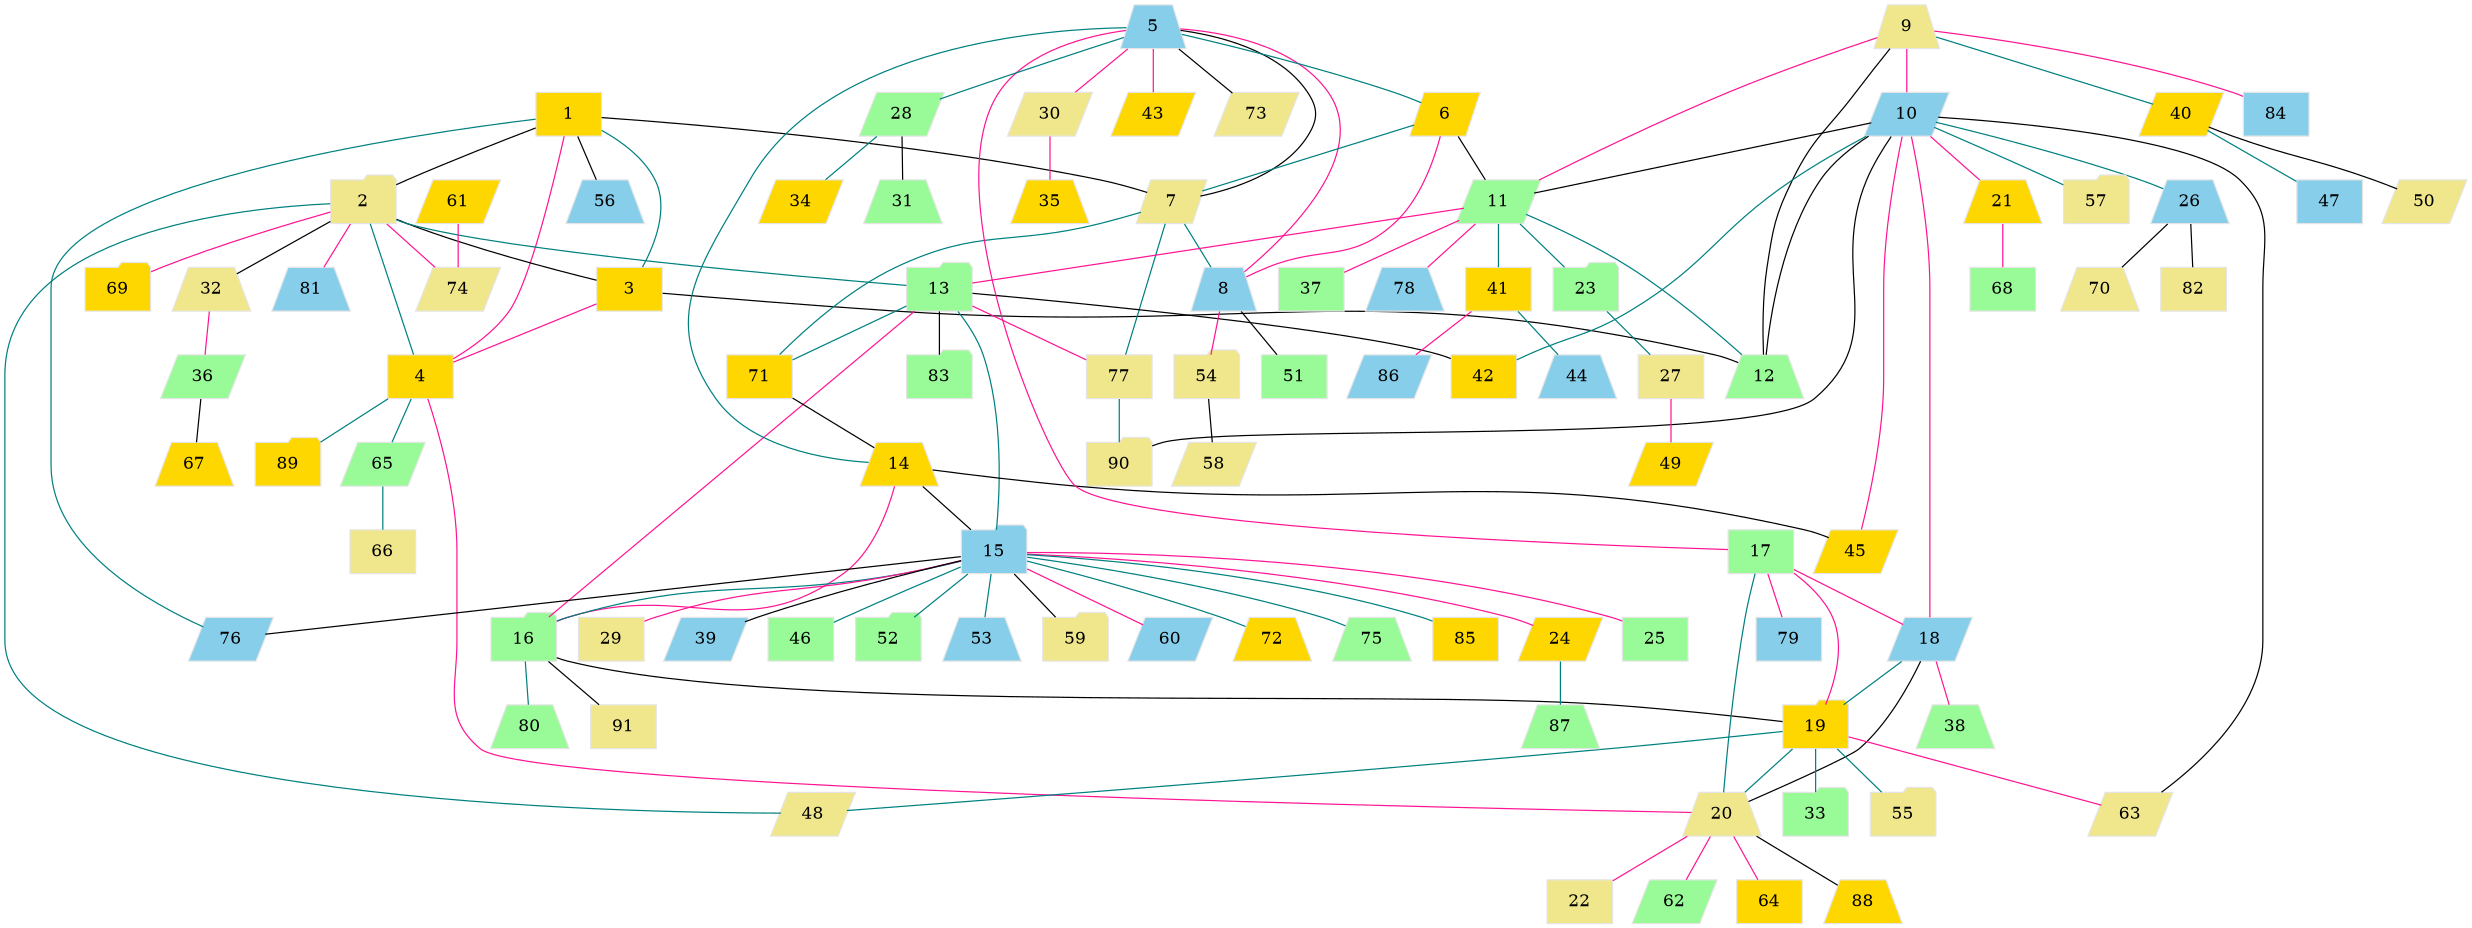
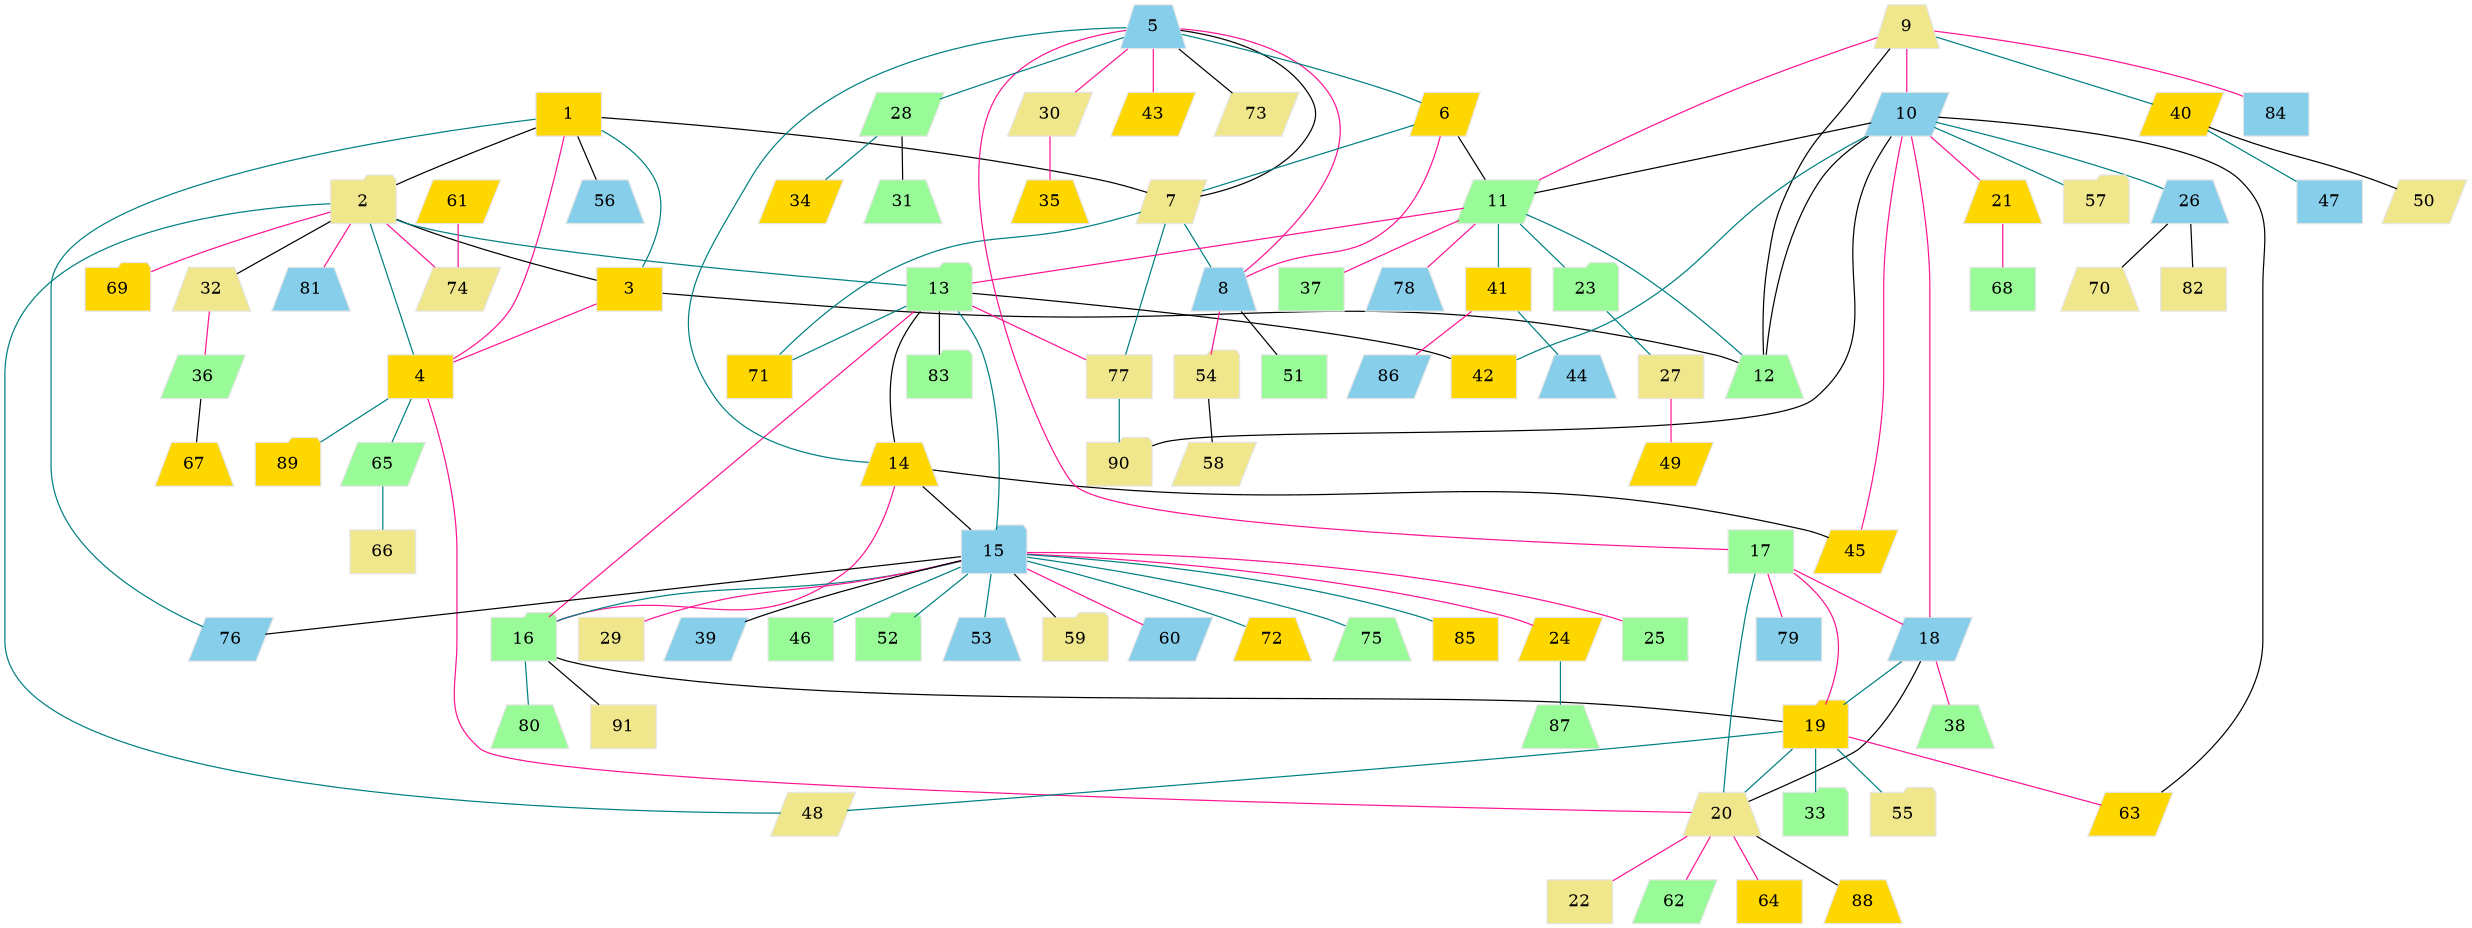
edge "71" -- "14": now "13" -- "14"
node "63": fillcolor khaki -> gold
